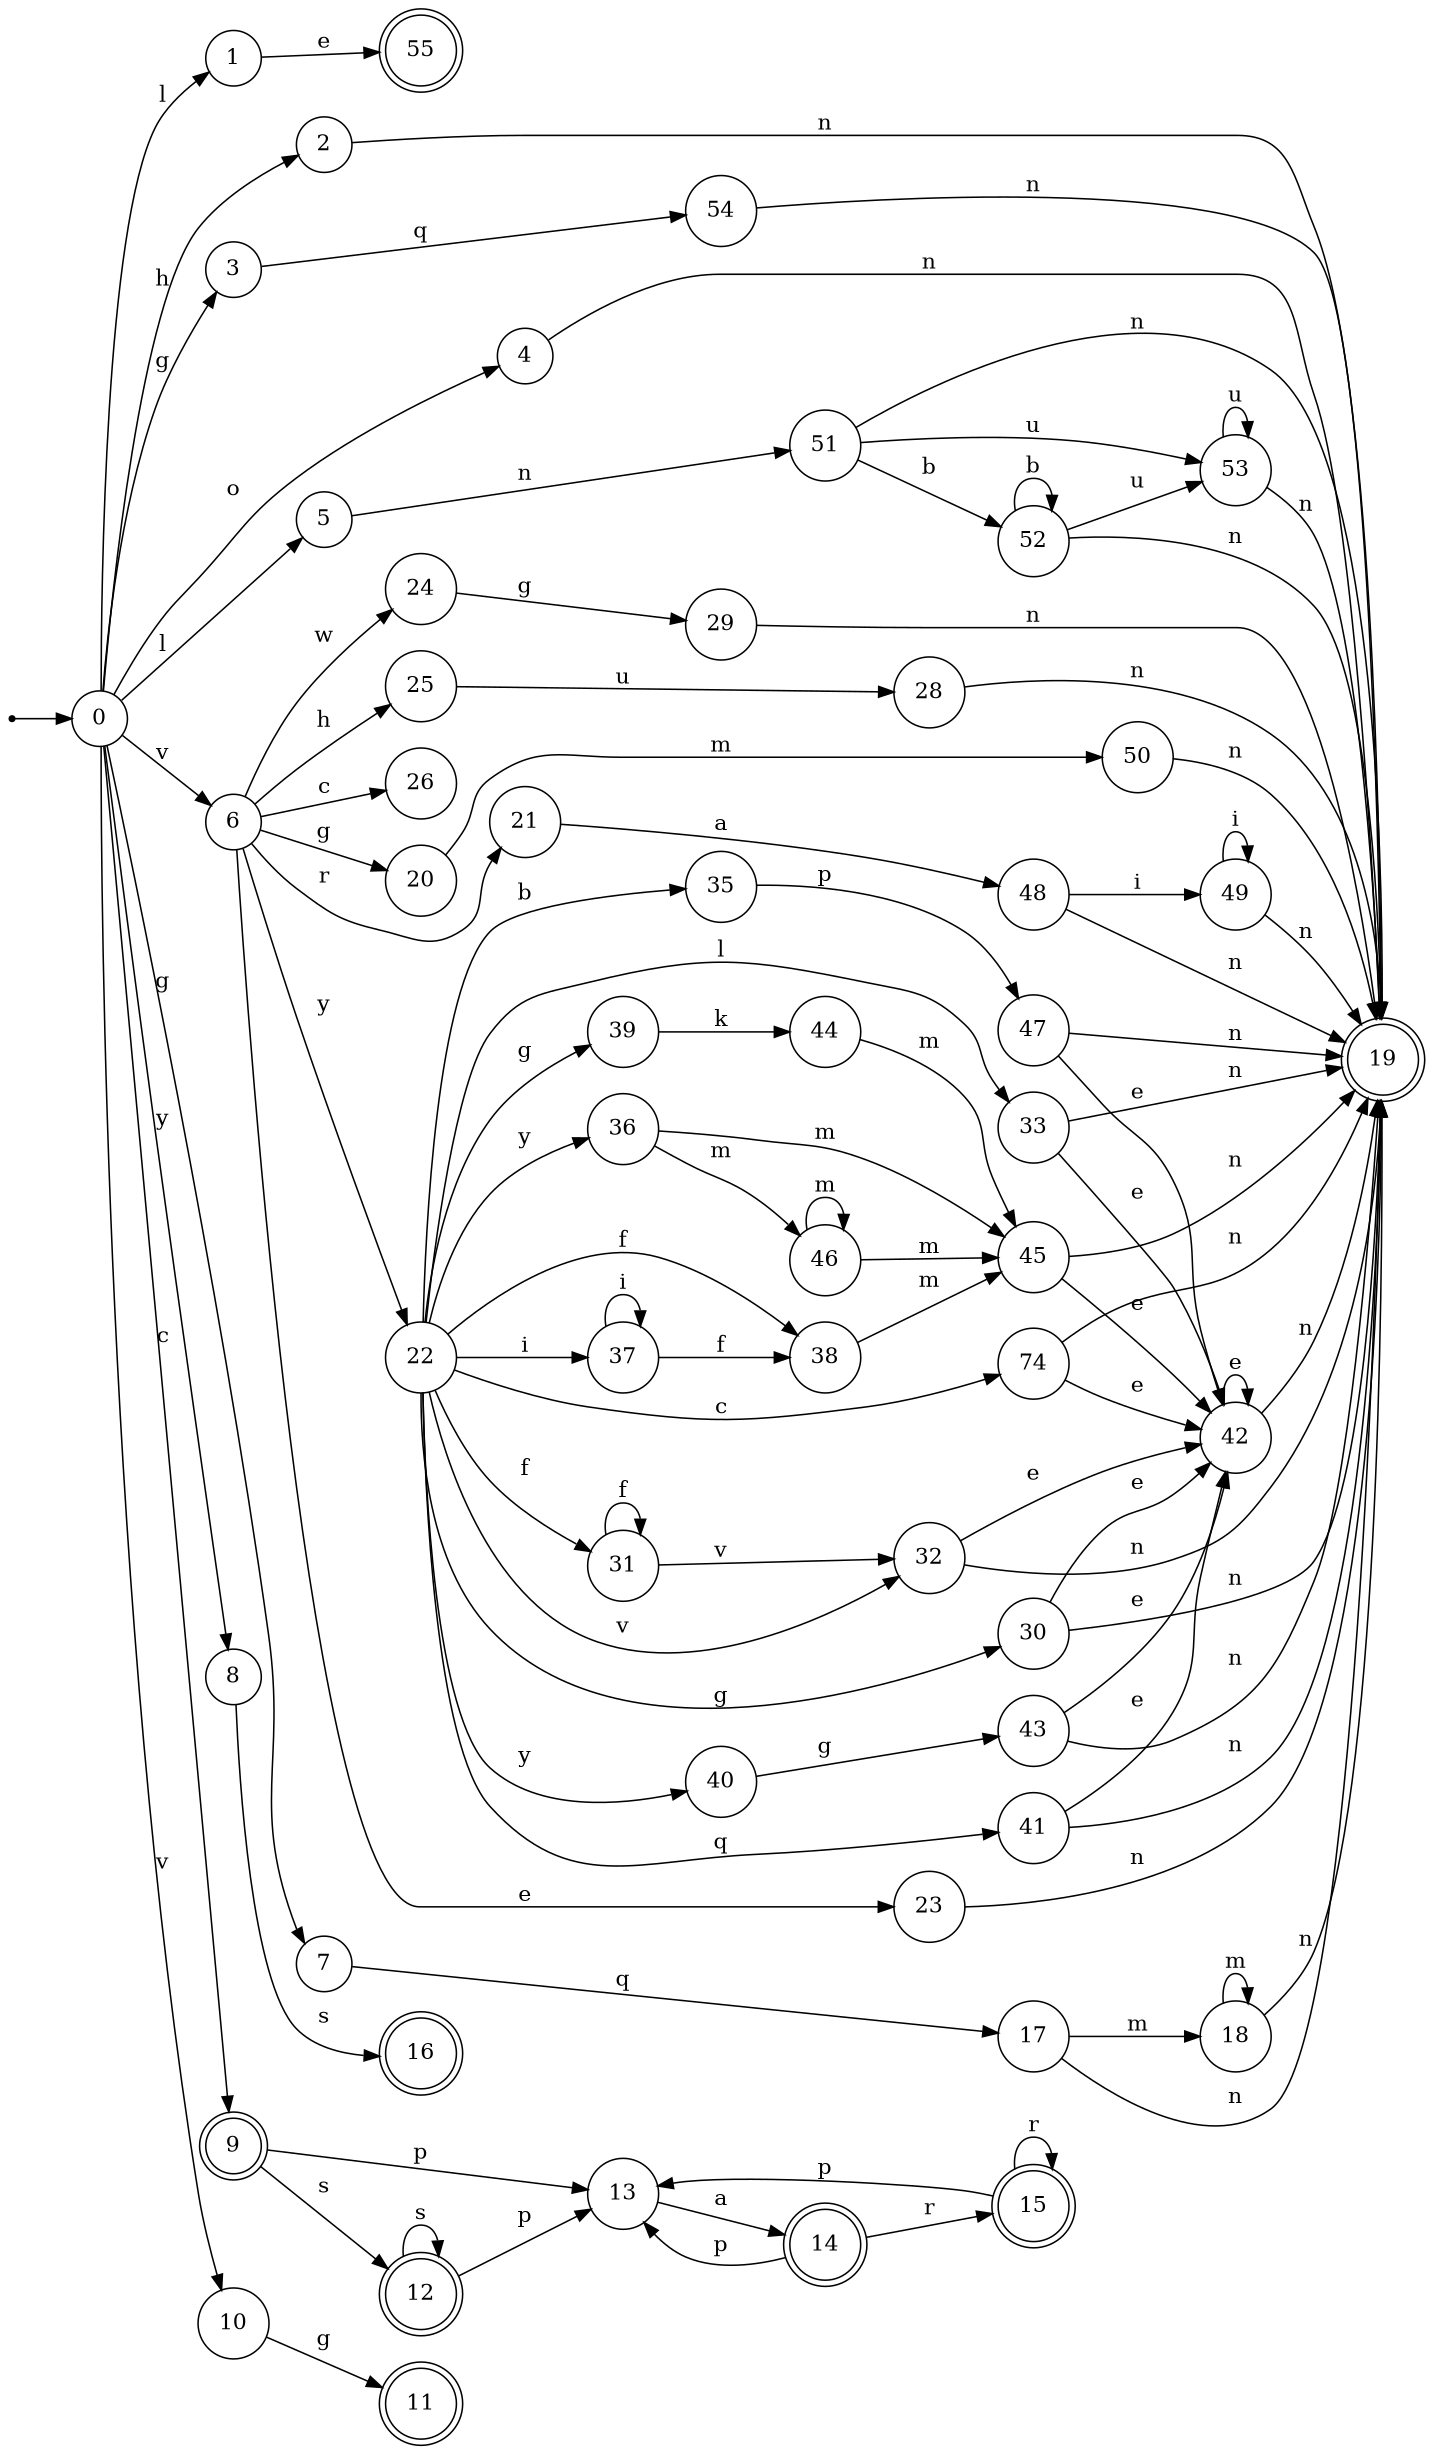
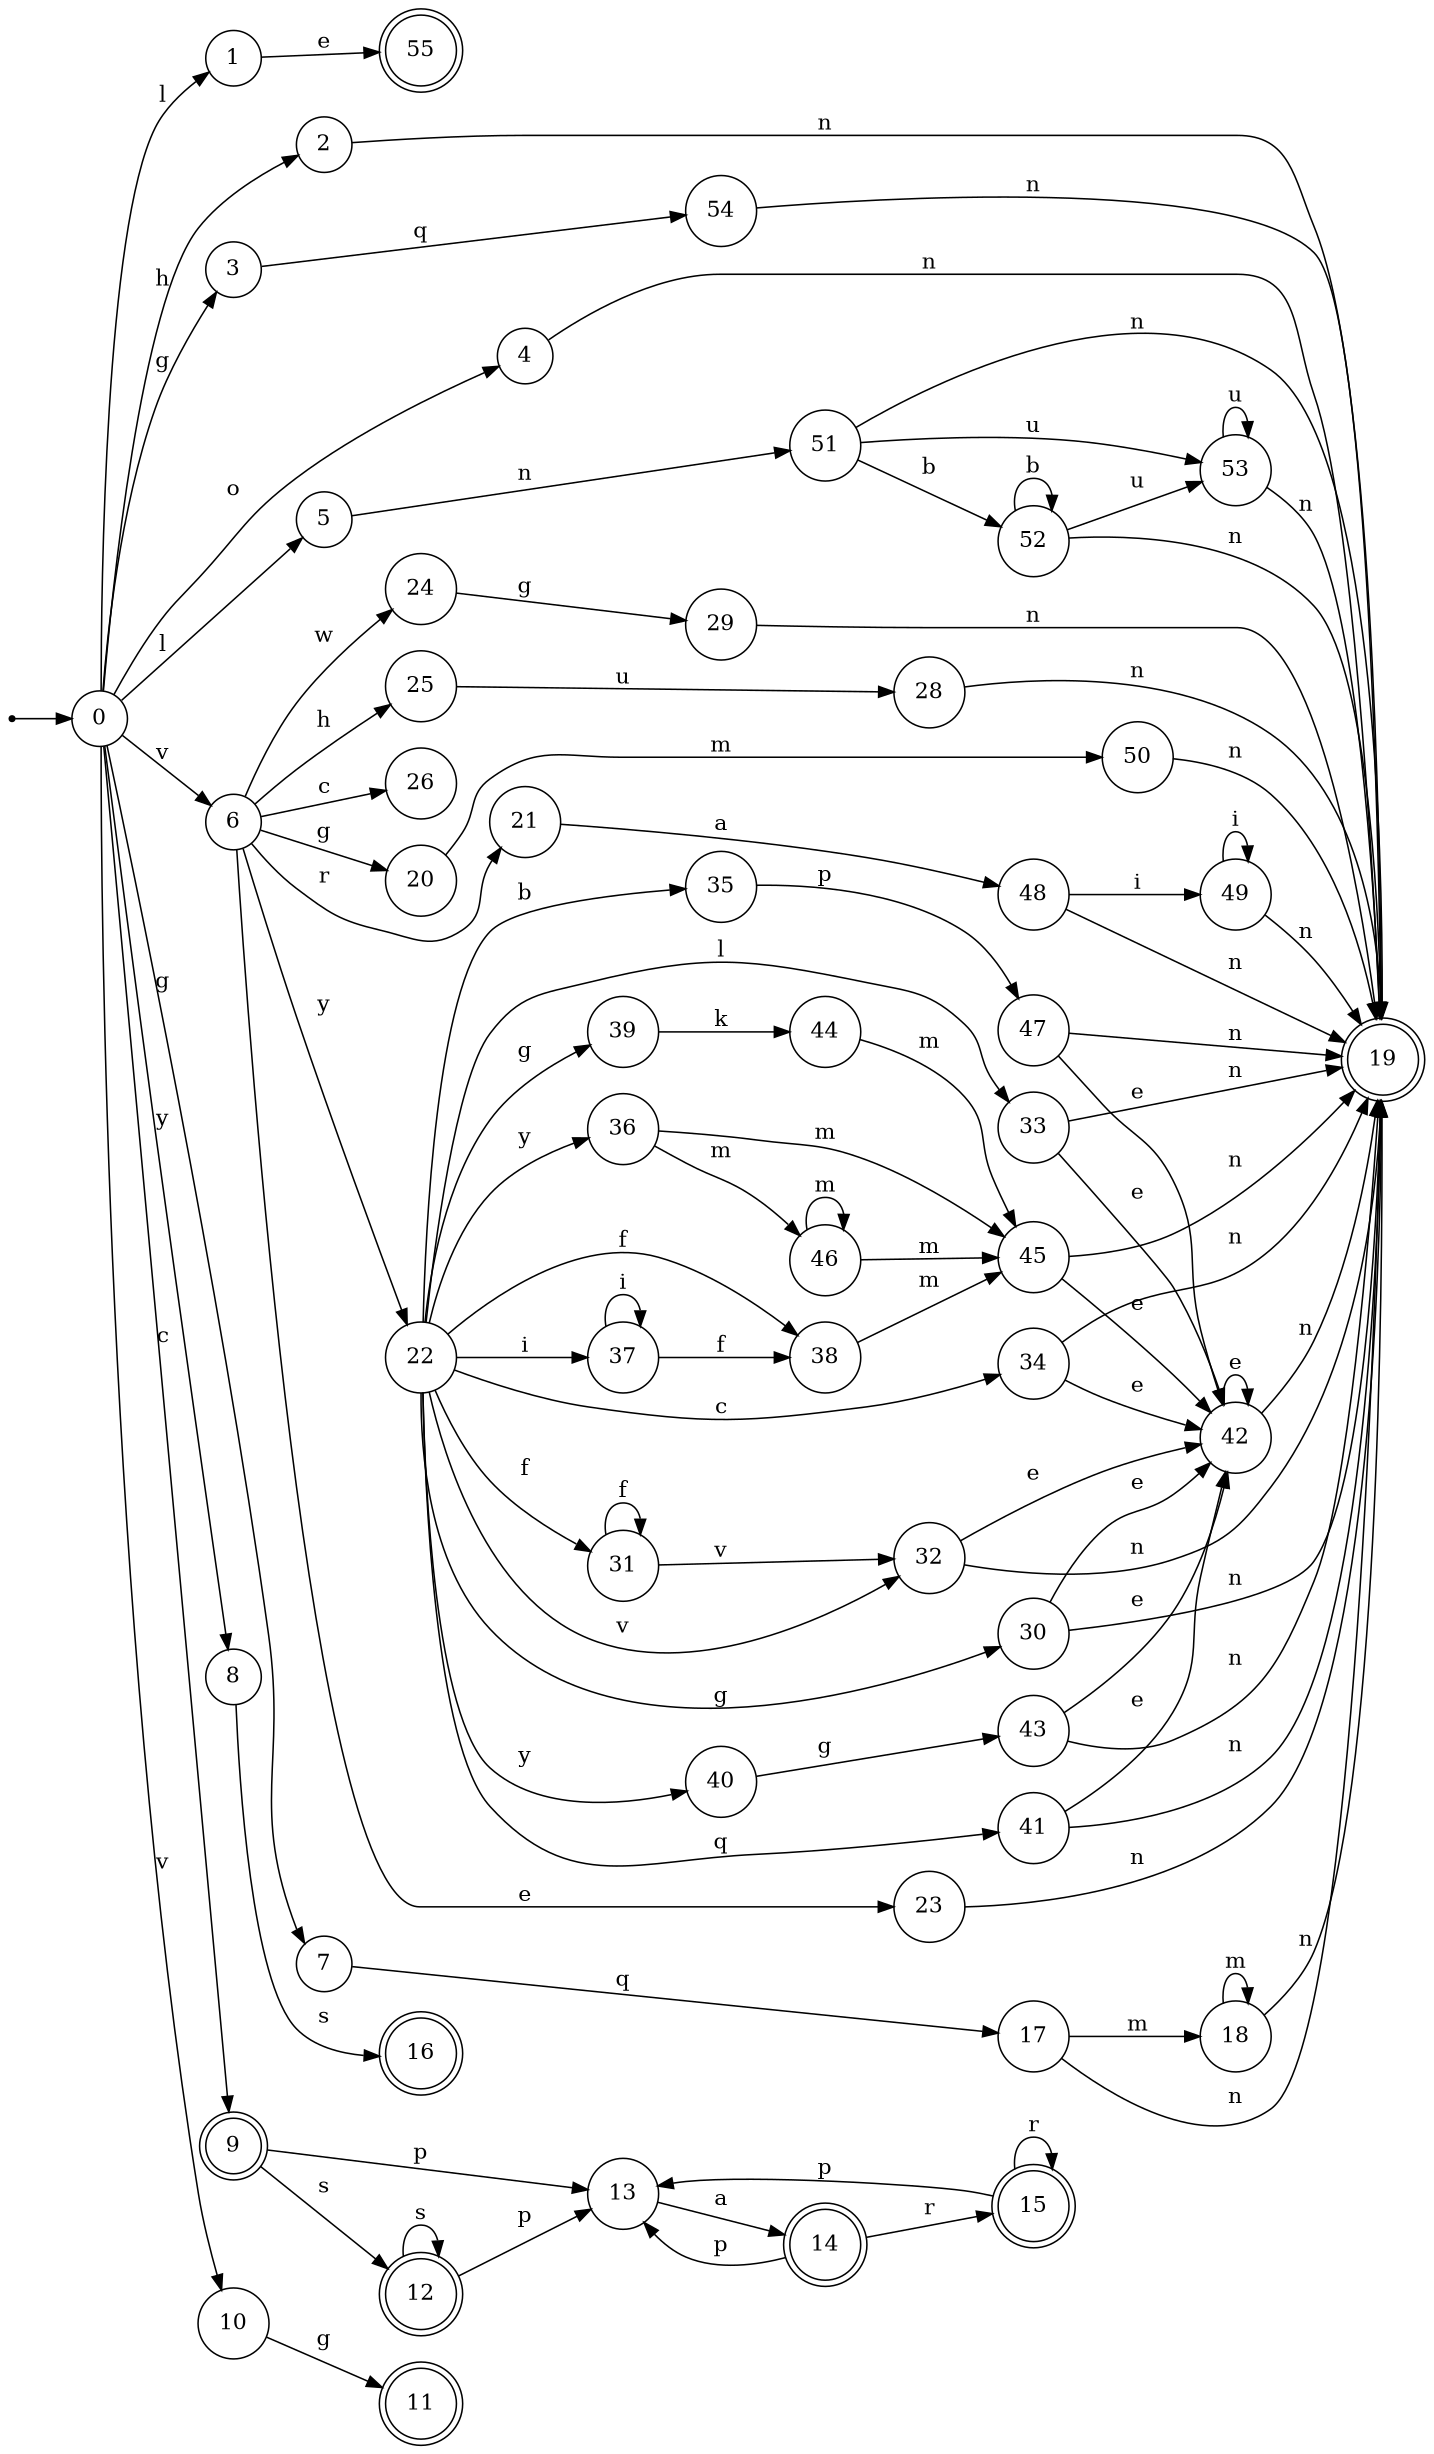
node "74": label "74" -> "34"
